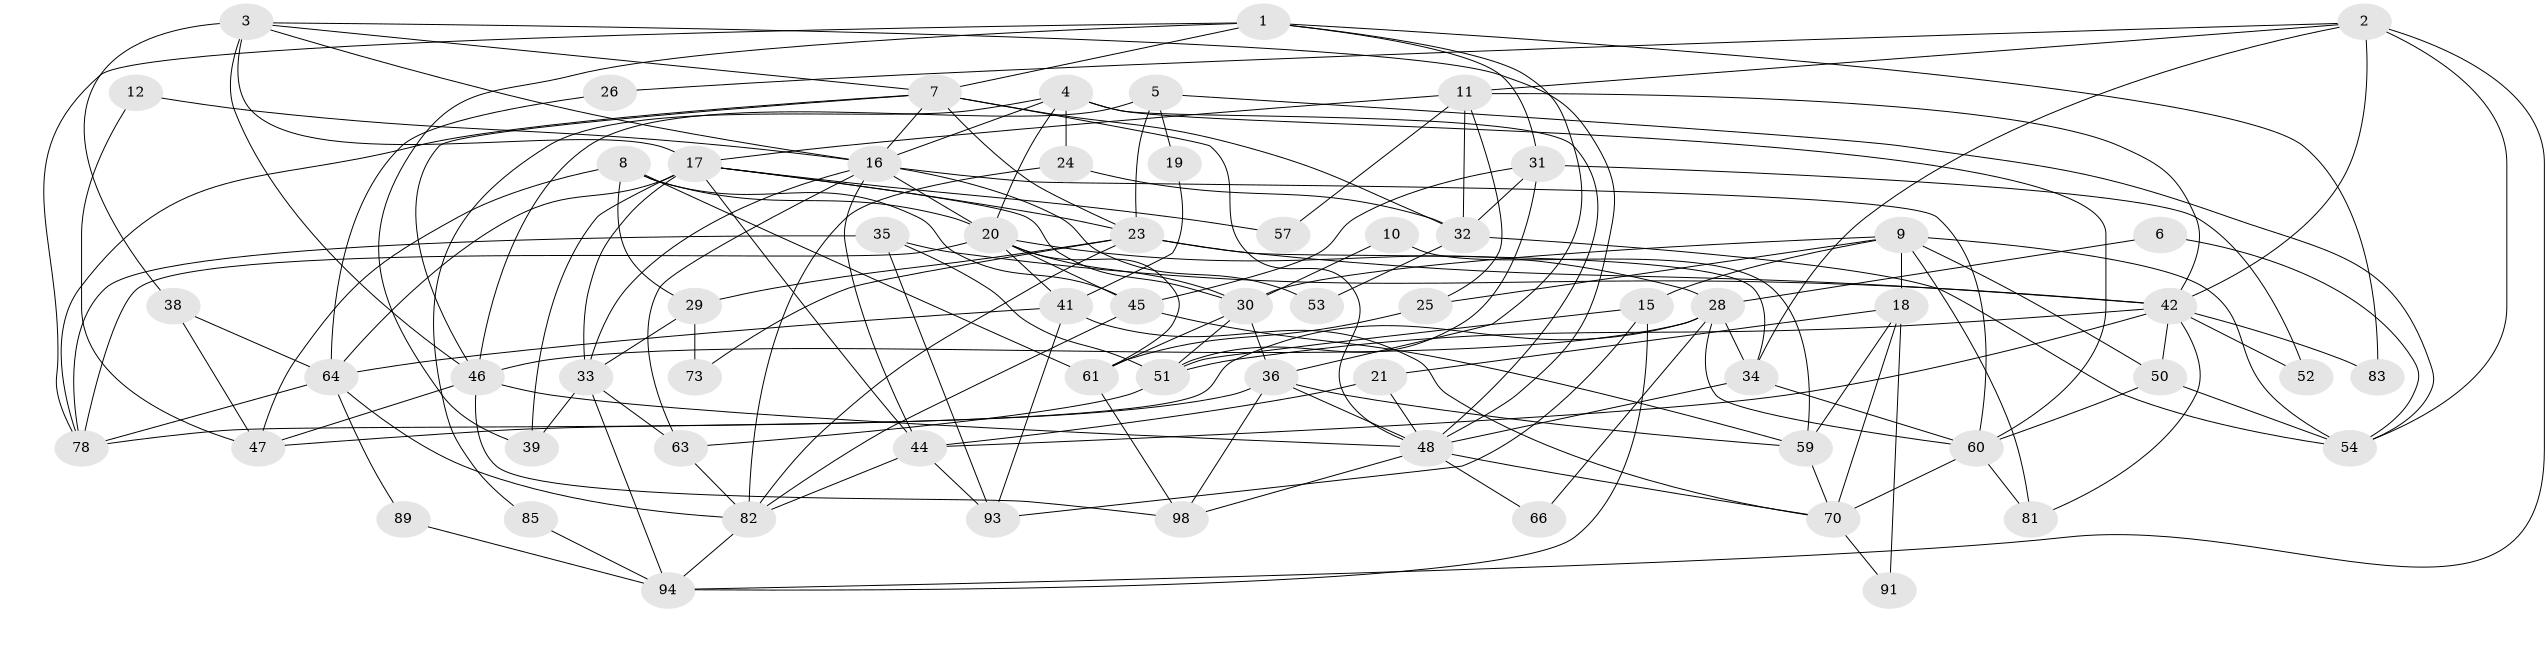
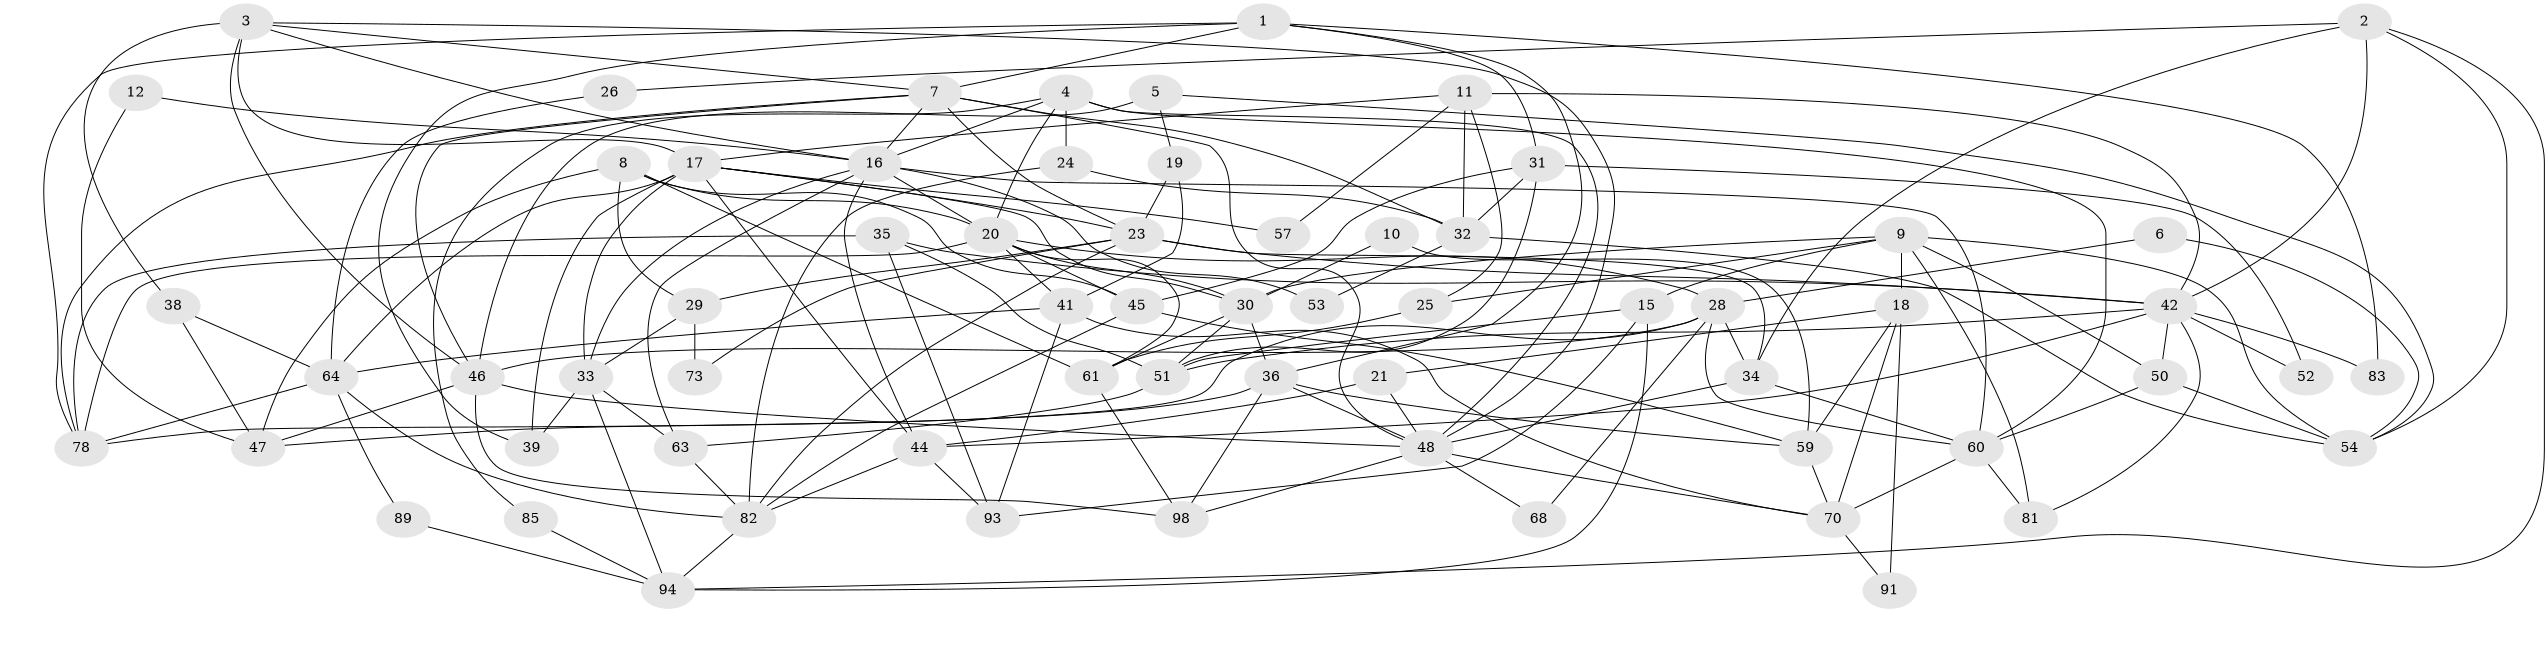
edge "2" -- "11": removed
edge "5" -- "23": now "19" -- "23"
node "66": label "66" -> "68"
